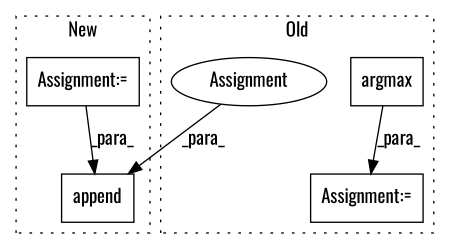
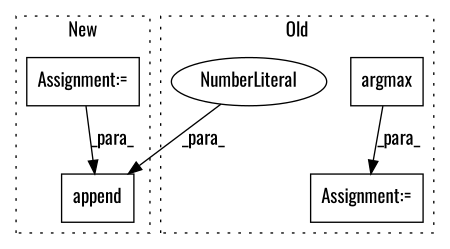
node "Assignment": label "Assignment" -> "NumberLiteral"
